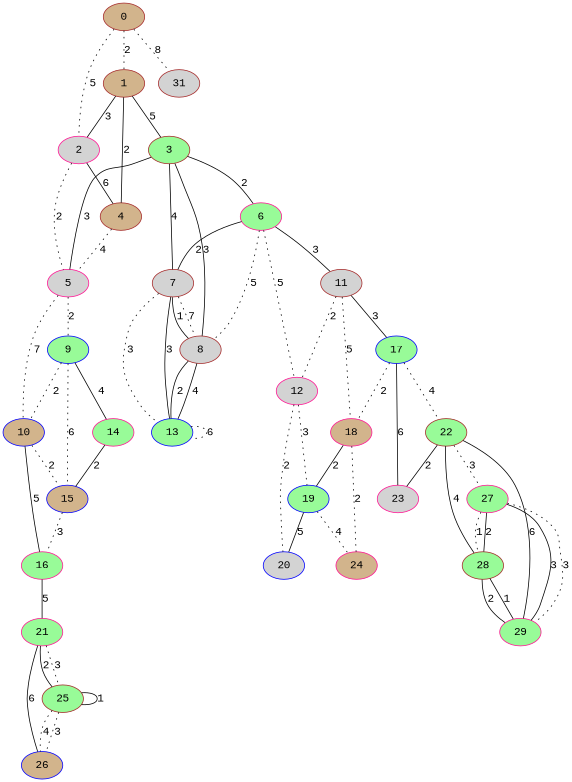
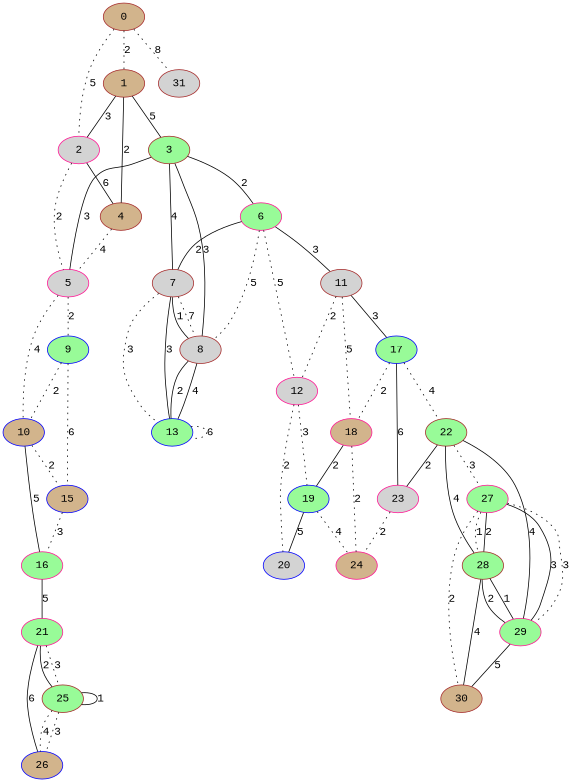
edge "5" -- "10": label "7" -> "4"
node "14": removed
edge "23" -- "24": added, label "2"
edge "22" -- "29": label "6" -> "4"
node "30": added
